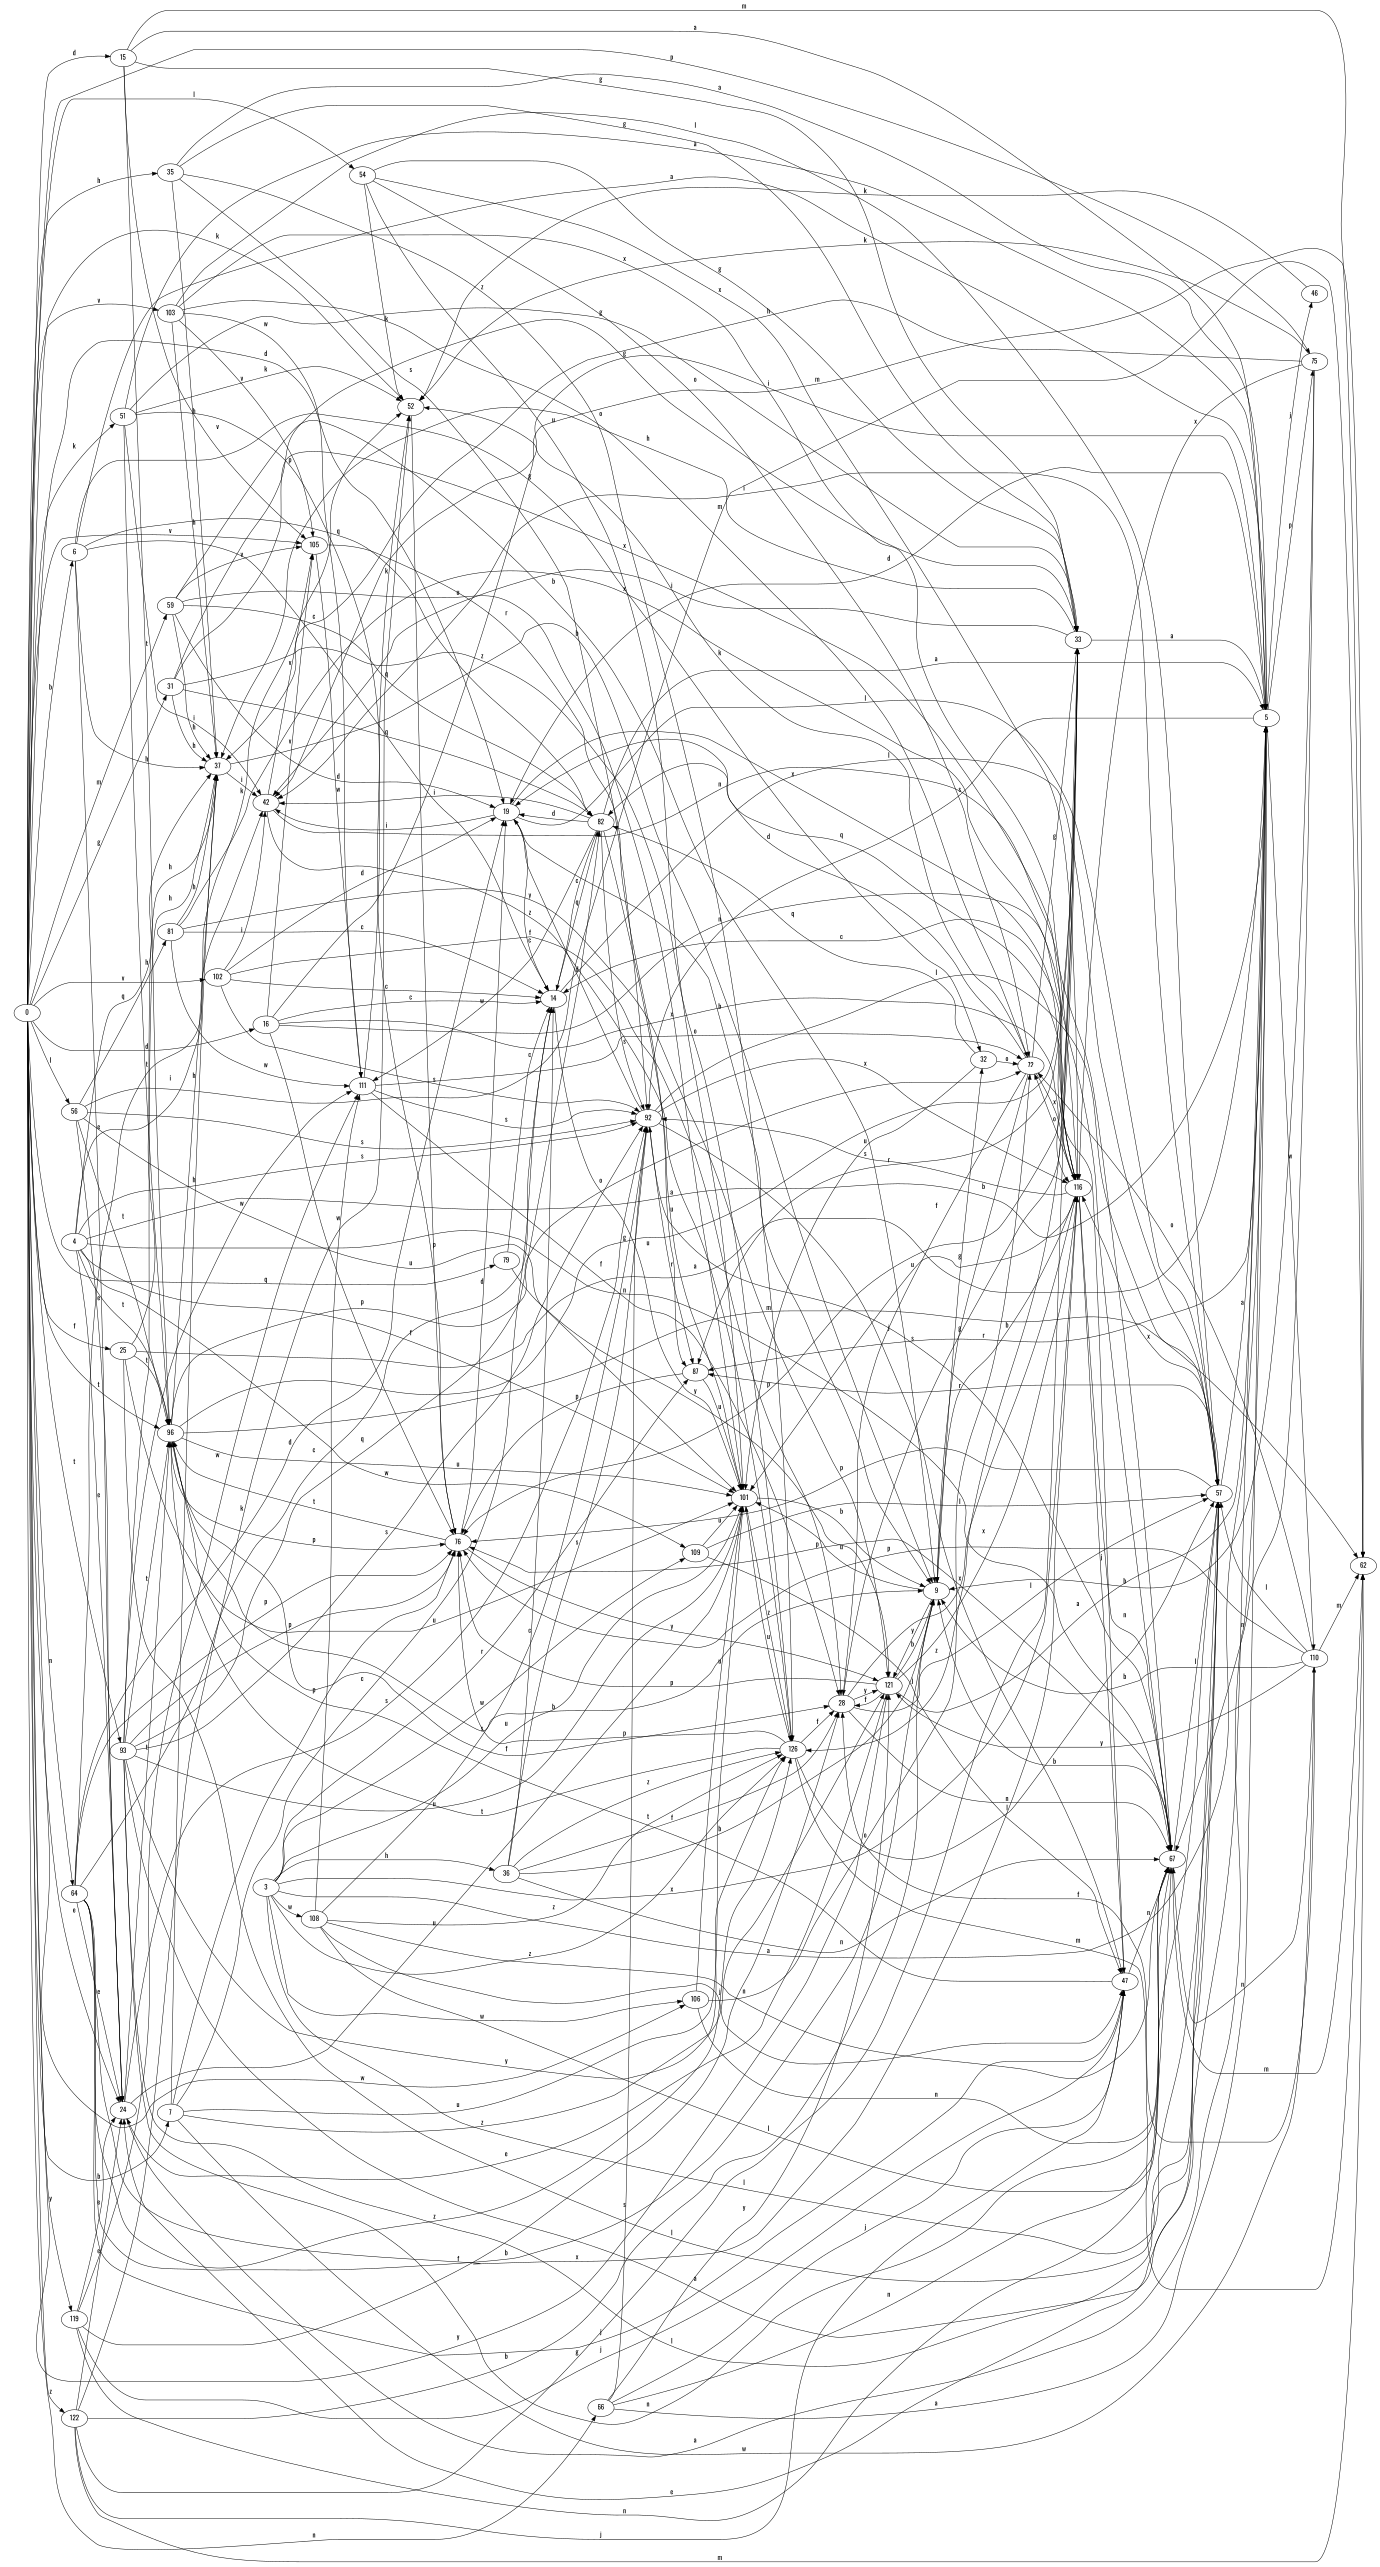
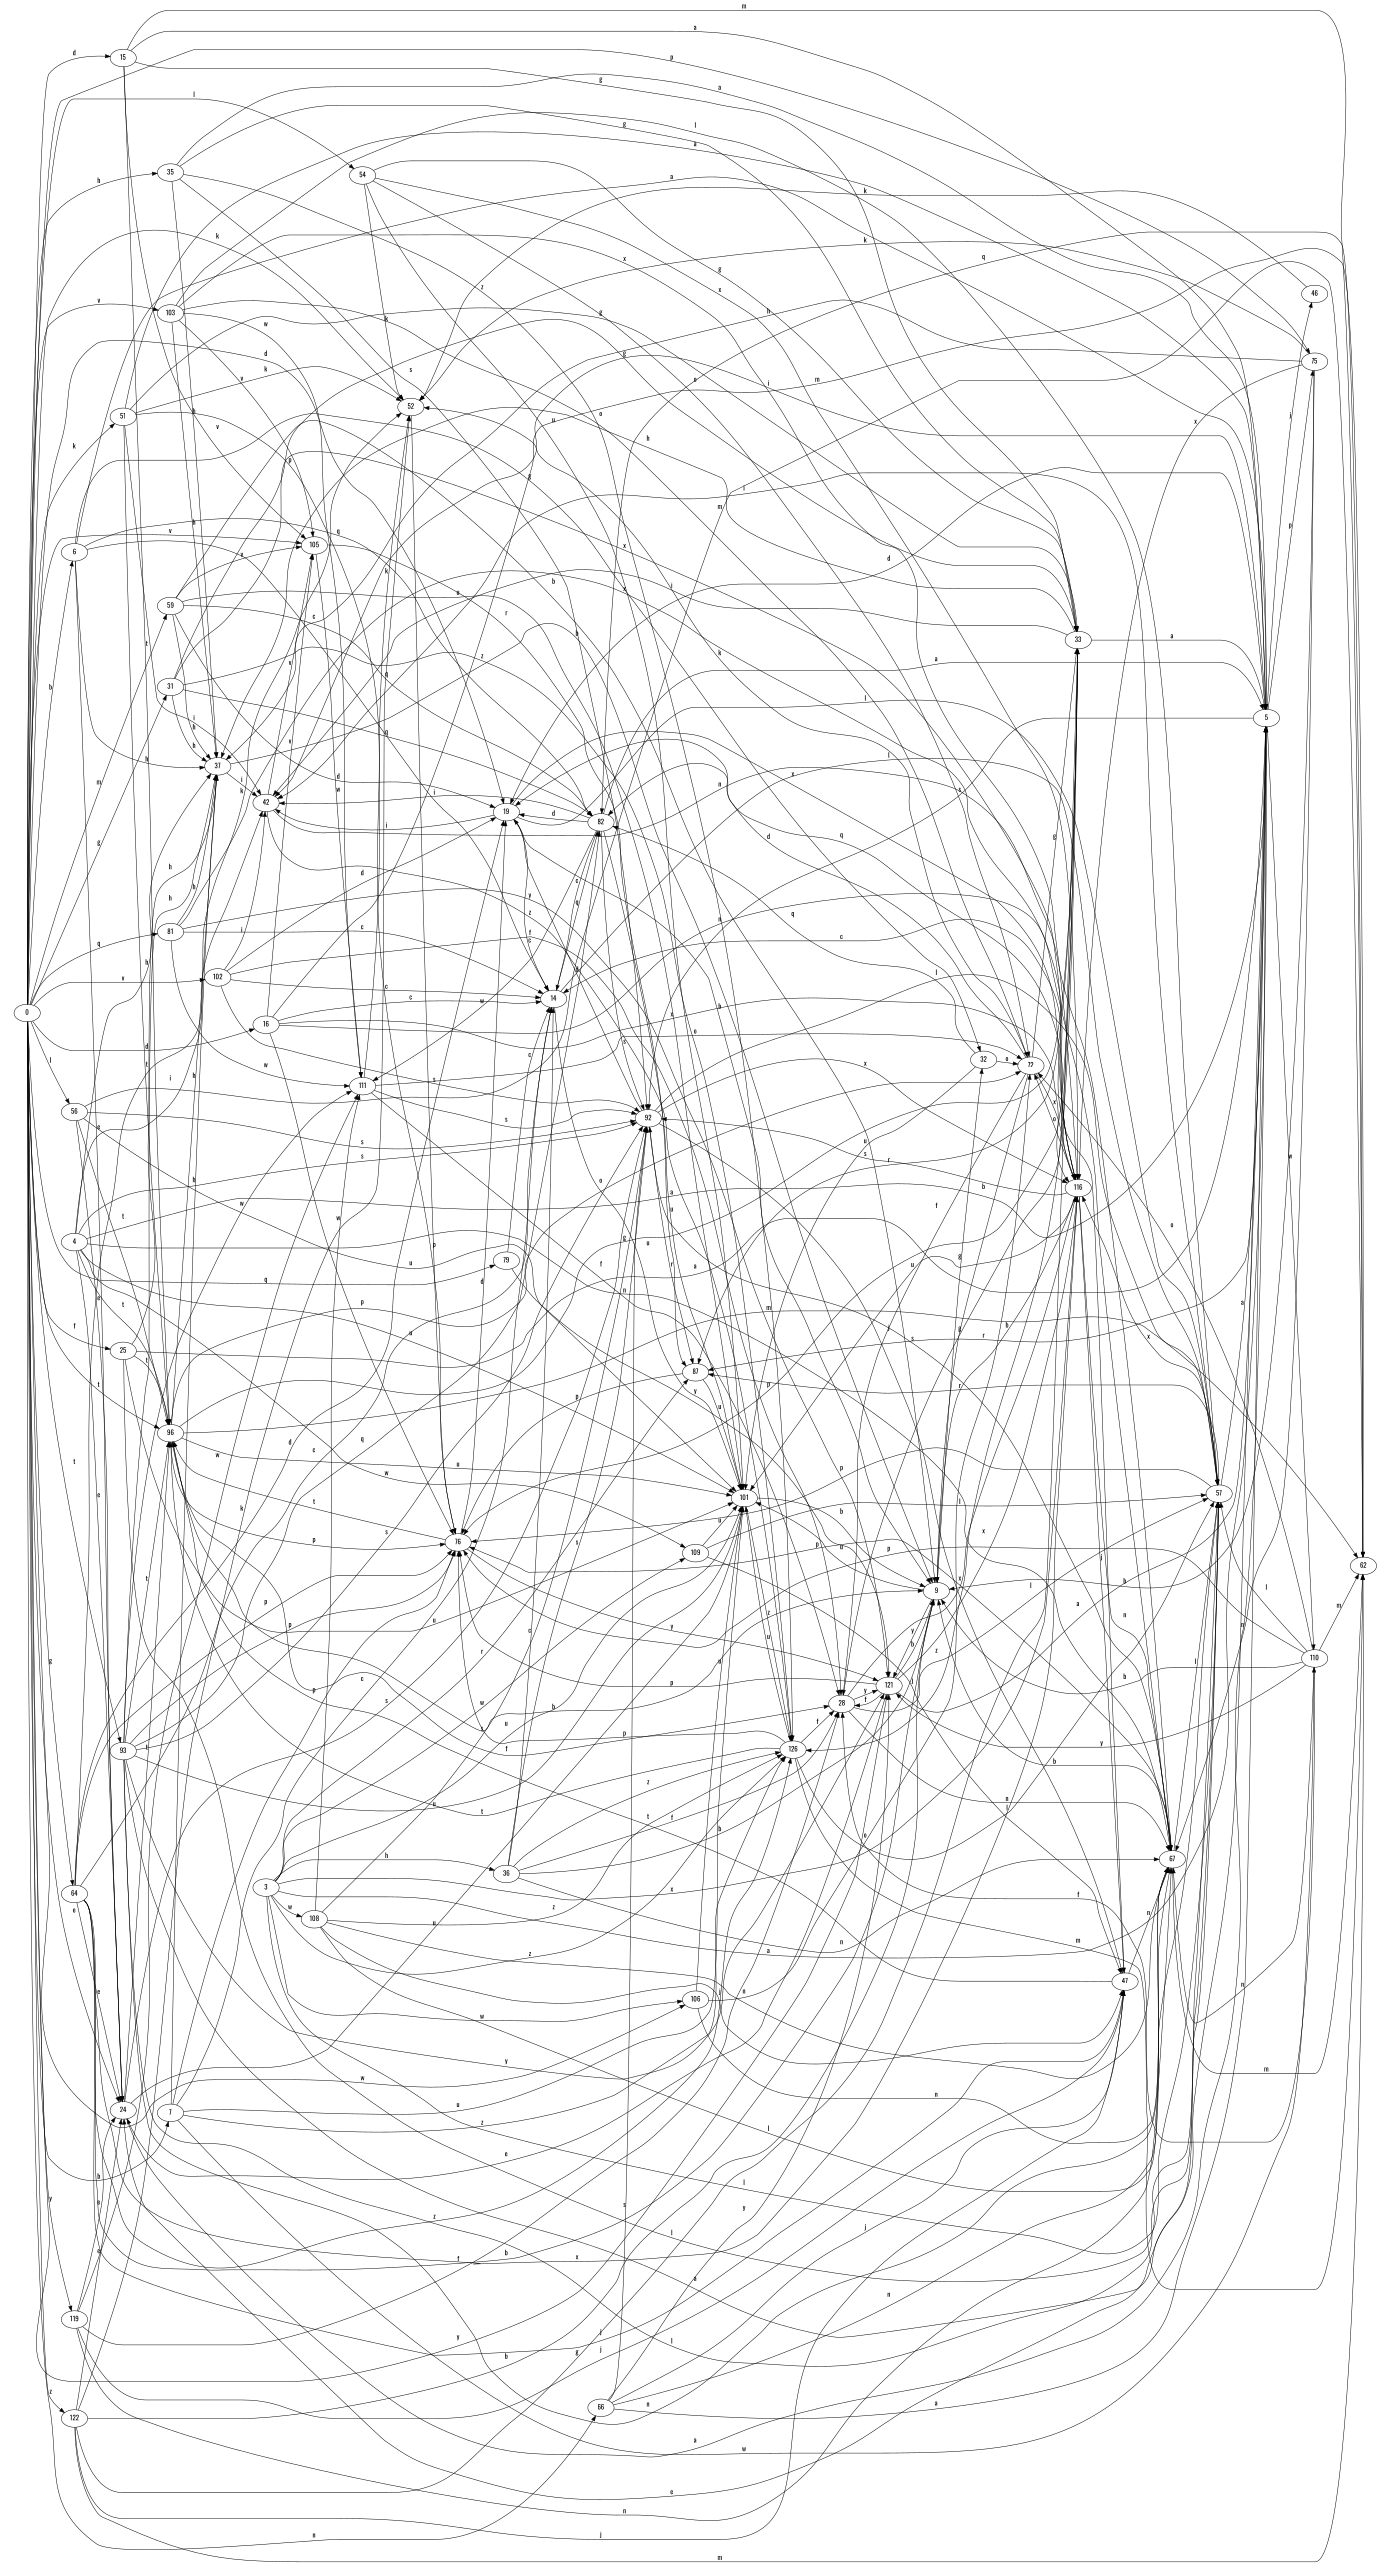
edge "62" -> "82": added, label "q"
edge "56" -> "81": now "0" -> "81"
edge "4" -> "101": label "f" -> "u"
edge "0" -> "64": label "n" -> "g"
